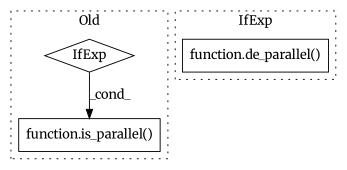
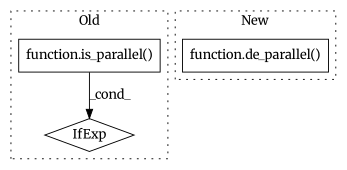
cluster "IfExp": label "IfExp" -> "New"
edge "IfExp" -> "function.is_parallel()": reversed
